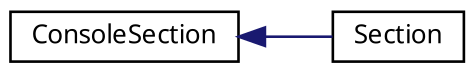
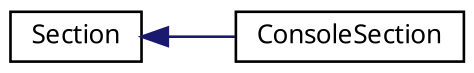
edge "Section" -> "ConsoleSection": reversed
